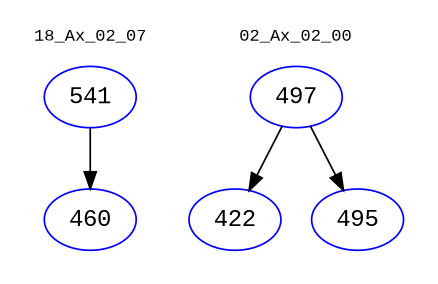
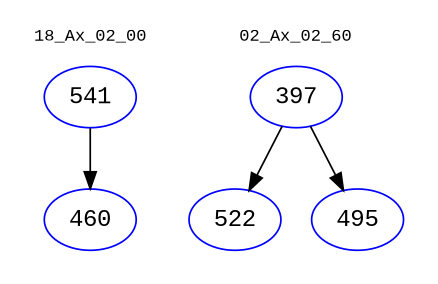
cluster "18_Ax_02_07": label "18_Ax_02_07" -> "18_Ax_02_00"
cluster "02_Ax_02_00": label "02_Ax_02_00" -> "02_Ax_02_60"
node "497": label "497" -> "397"
node "422": label "422" -> "522"
